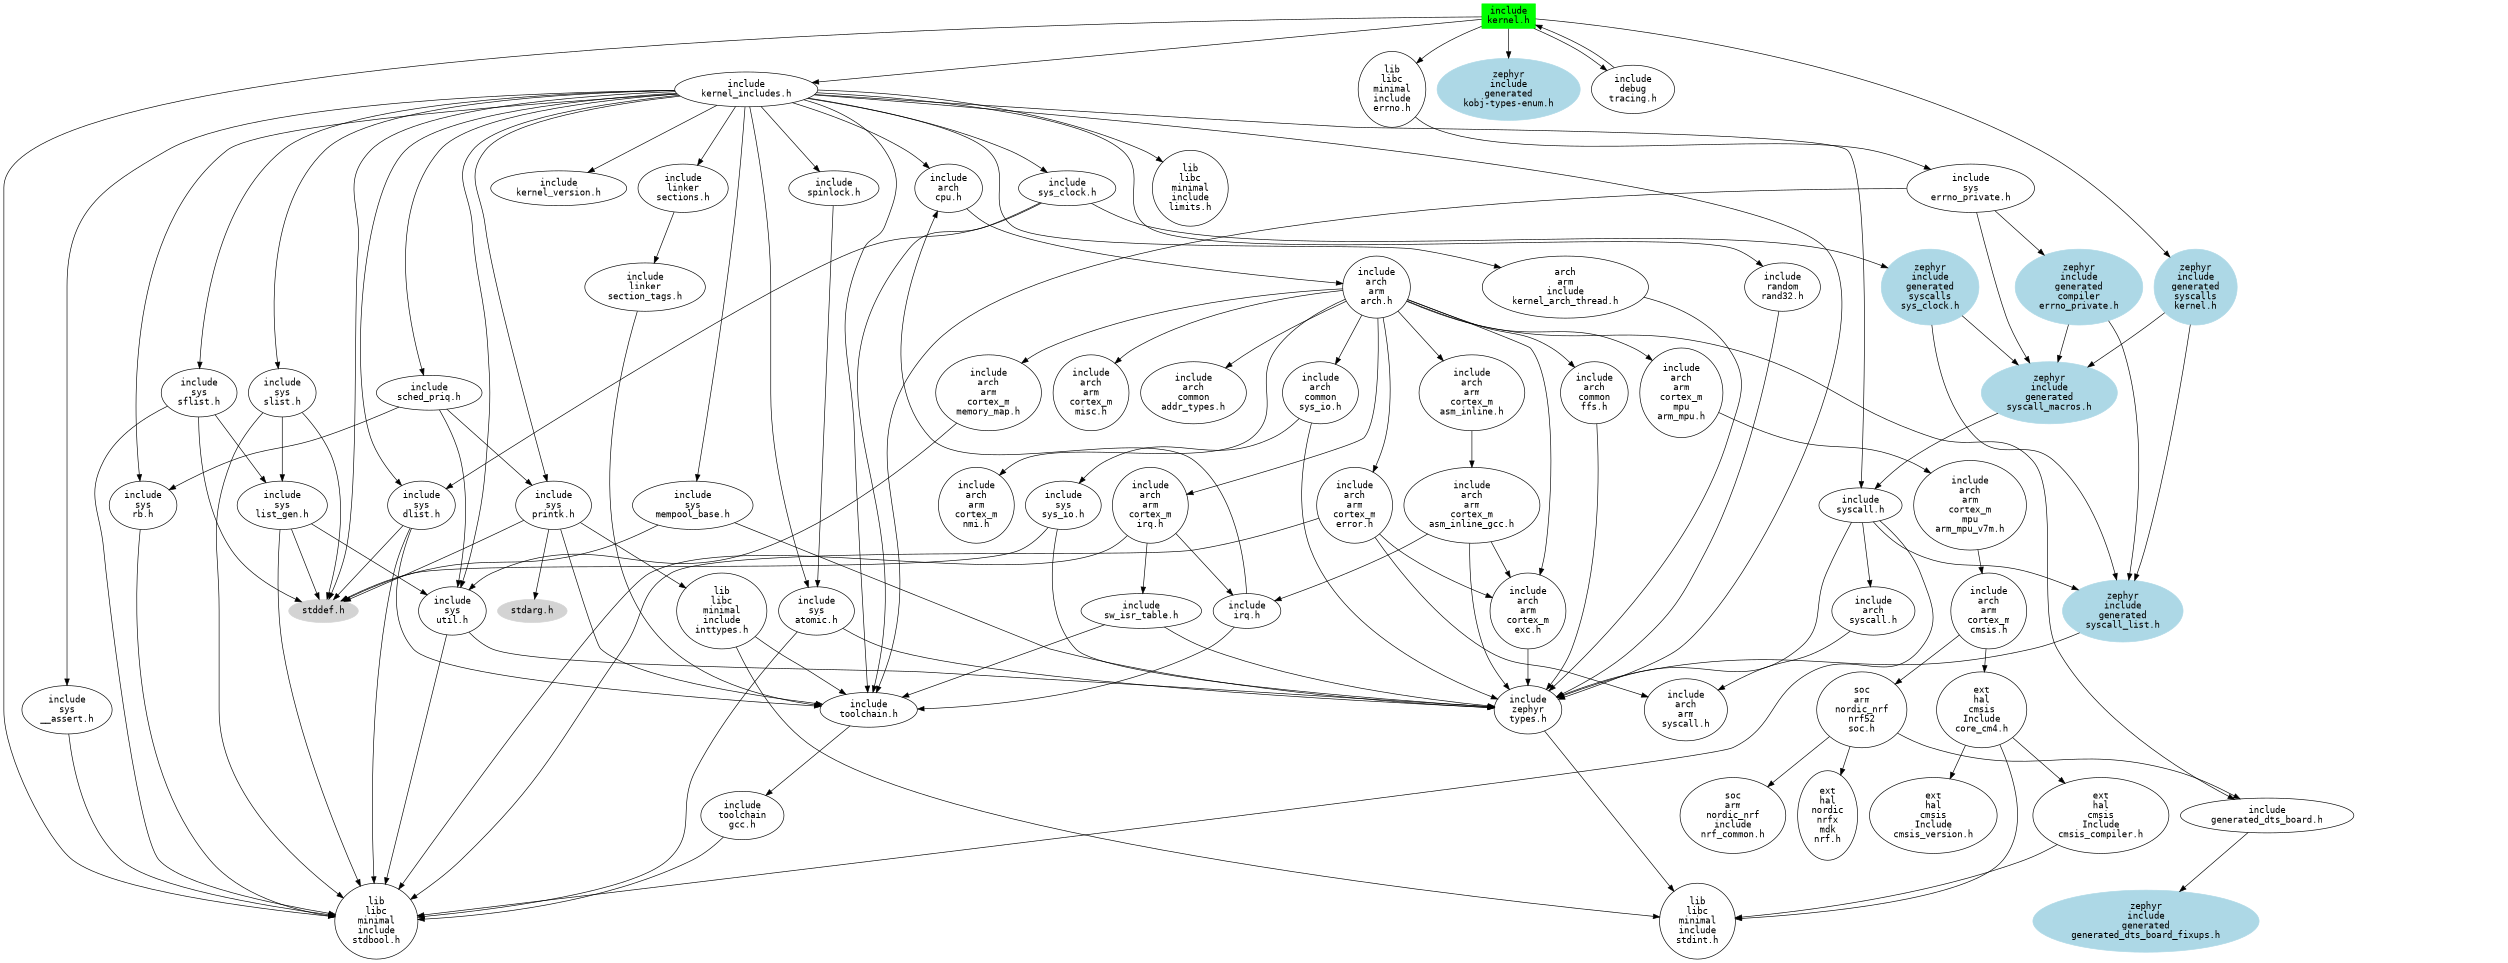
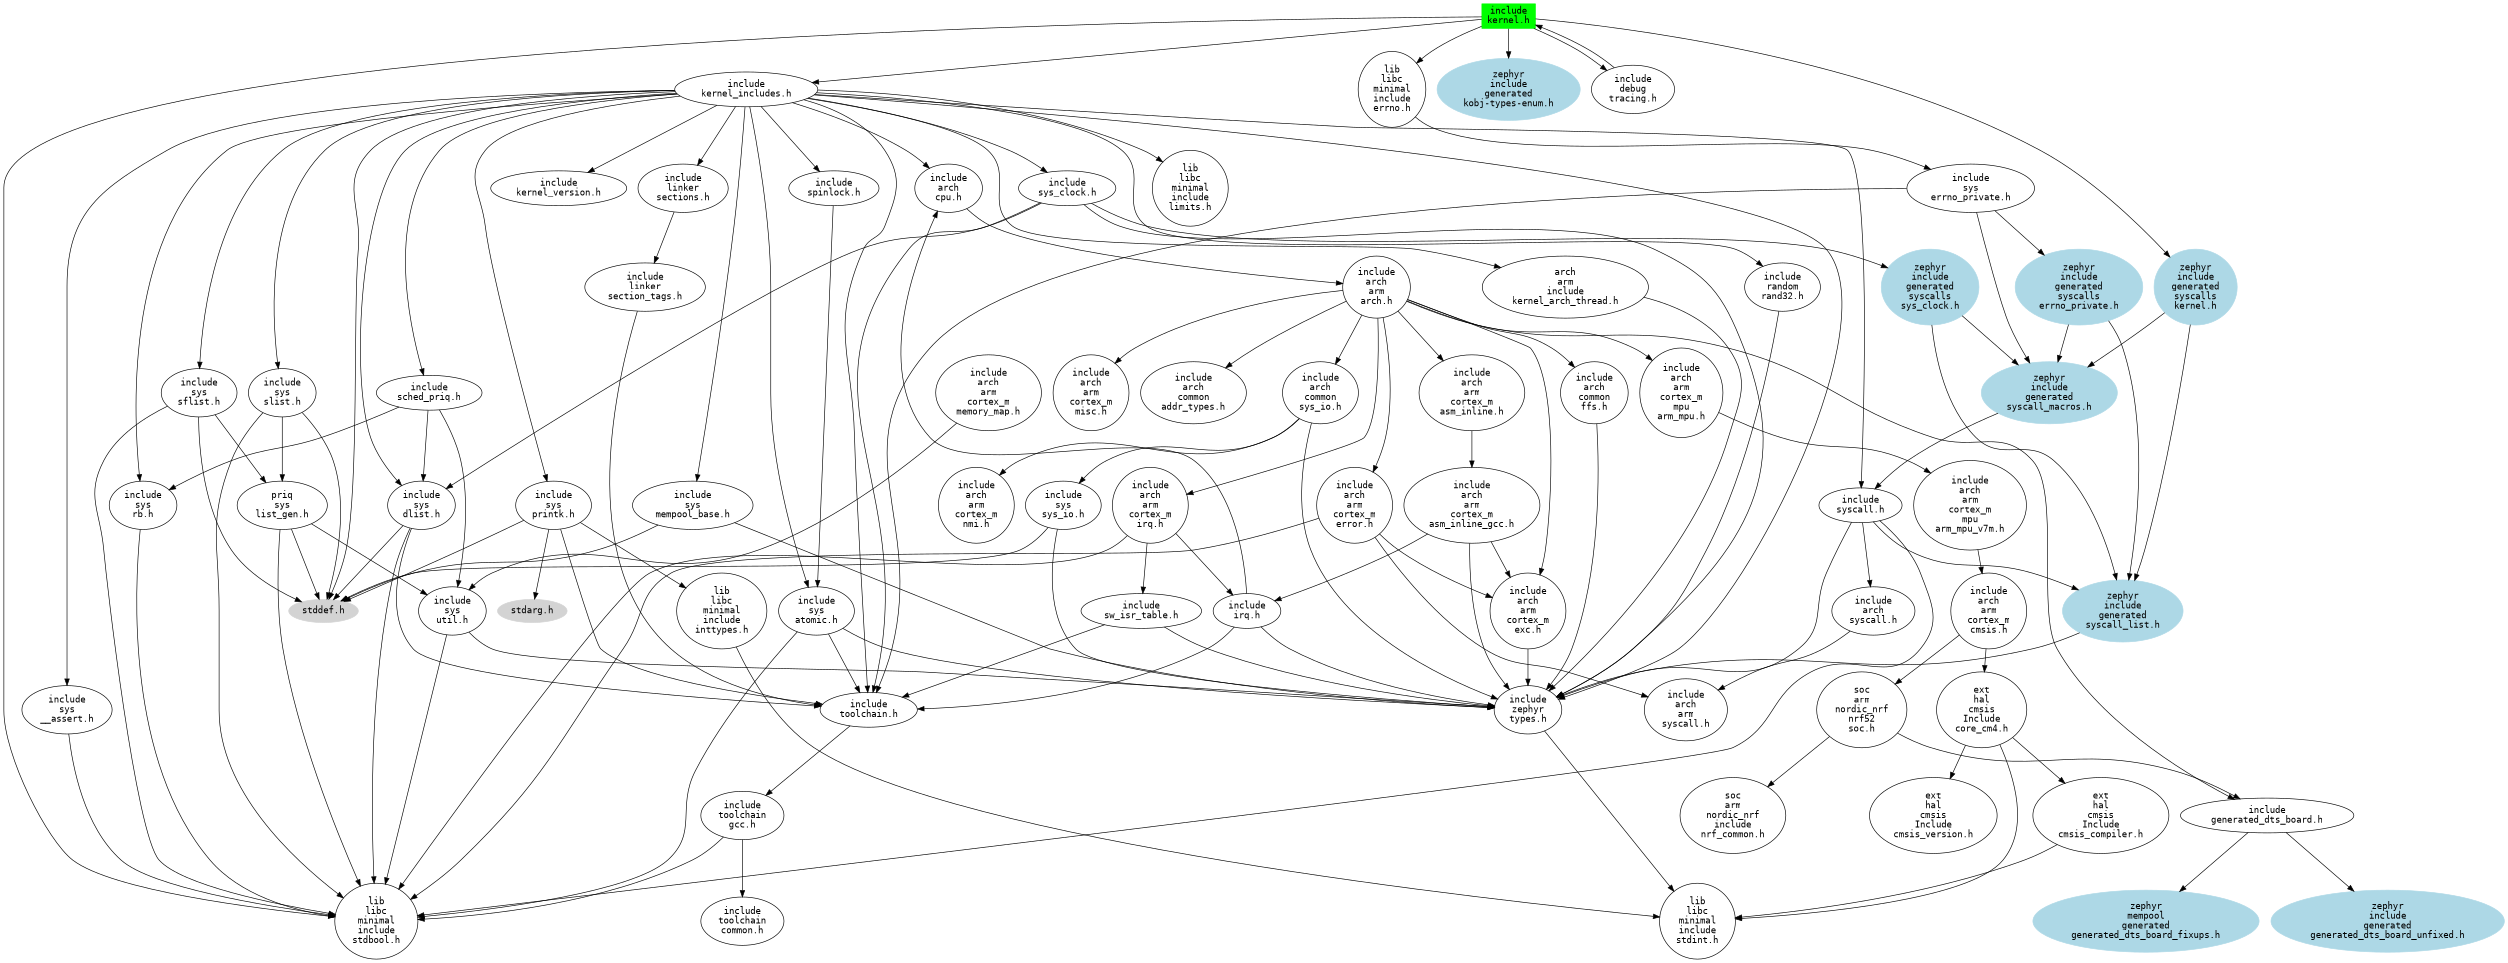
edge "include sys_clock.h" -> "include zephyr types.h": added
edge "include kernel_includes.h" -> "include sys util.h": removed
node "zephyr include generated compiler errno_private.h": label "zephyr include generated compiler errno_private.h" -> "zephyr include generated syscalls errno_private.h"
edge "include arch arm arch.h" -> "include arch arm cortex_m memory_map.h": removed
edge "include sched_priq.h" -> "include sys printk.h": now "include sched_priq.h" -> "include sys dlist.h"
edge "include arch arm arch.h" -> "include arch arm cortex_m nmi.h": now "include arch common sys_io.h" -> "include arch arm cortex_m nmi.h"
node "include sys list_gen.h": label "include sys list_gen.h" -> "priq sys list_gen.h"
edge "lib libc minimal include inttypes.h" -> "include toolchain.h": now "include sys atomic.h" -> "include toolchain.h"
edge "include irq.h" -> "include zephyr types.h": added
node "ext hal nordic nrfx mdk nrf.h": removed
node "include toolchain common.h": added
node "zephyr include generated generated_dts_board_fixups.h": label "zephyr include generated generated_dts_board_fixups.h" -> "zephyr mempool generated generated_dts_board_fixups.h"
node "zephyr include generated generated_dts_board_unfixed.h": added
